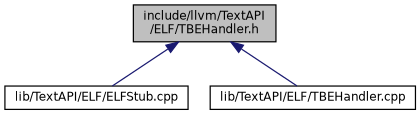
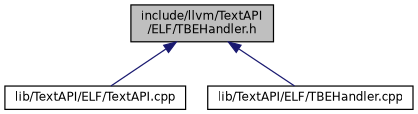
node "lib/TextAPI/ELF/ELFStub.cpp": label "lib/TextAPI/ELF/ELFStub.cpp" -> "lib/TextAPI/ELF/TextAPI.cpp"
